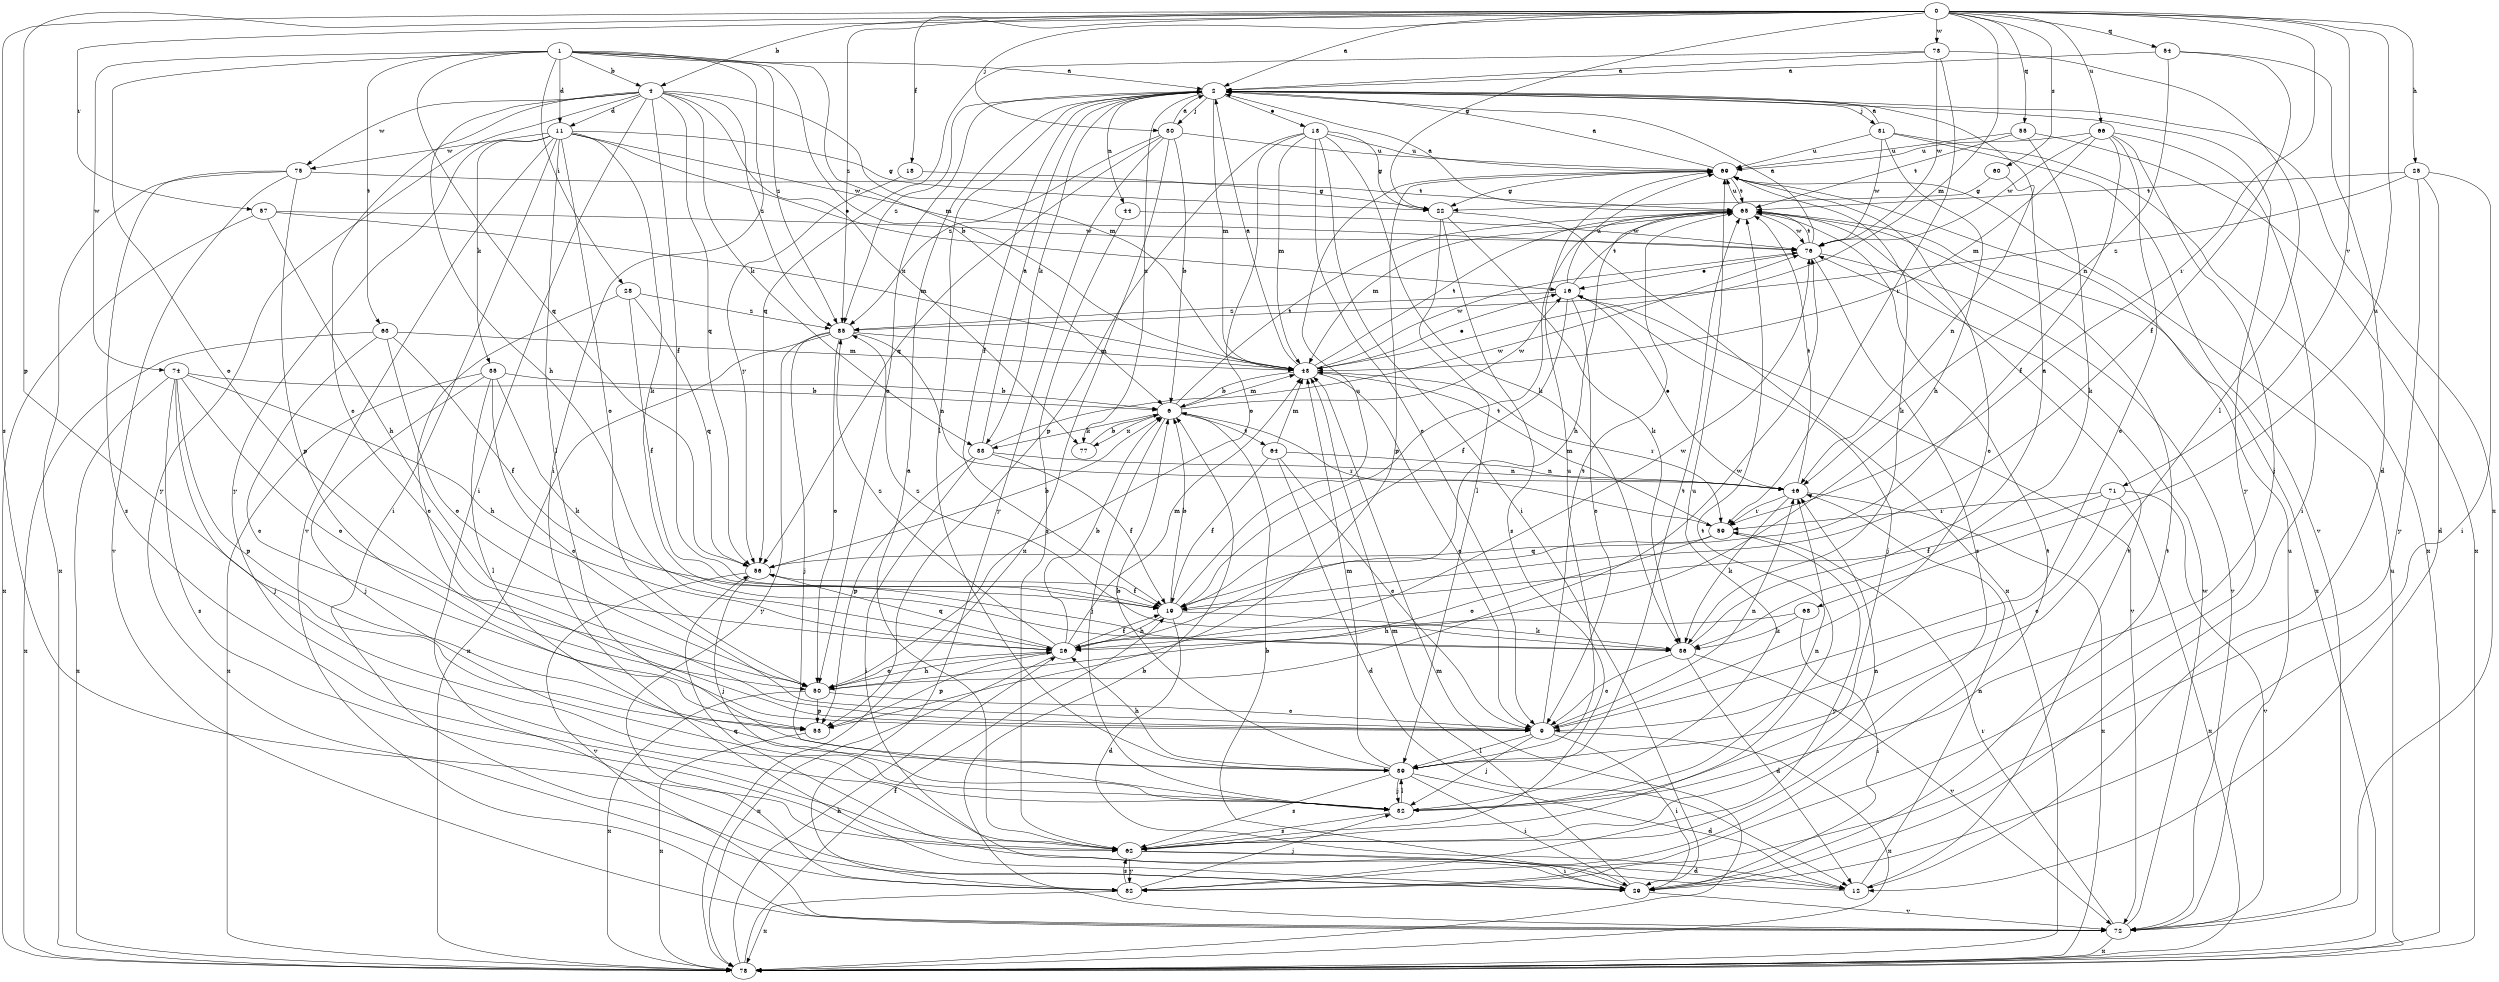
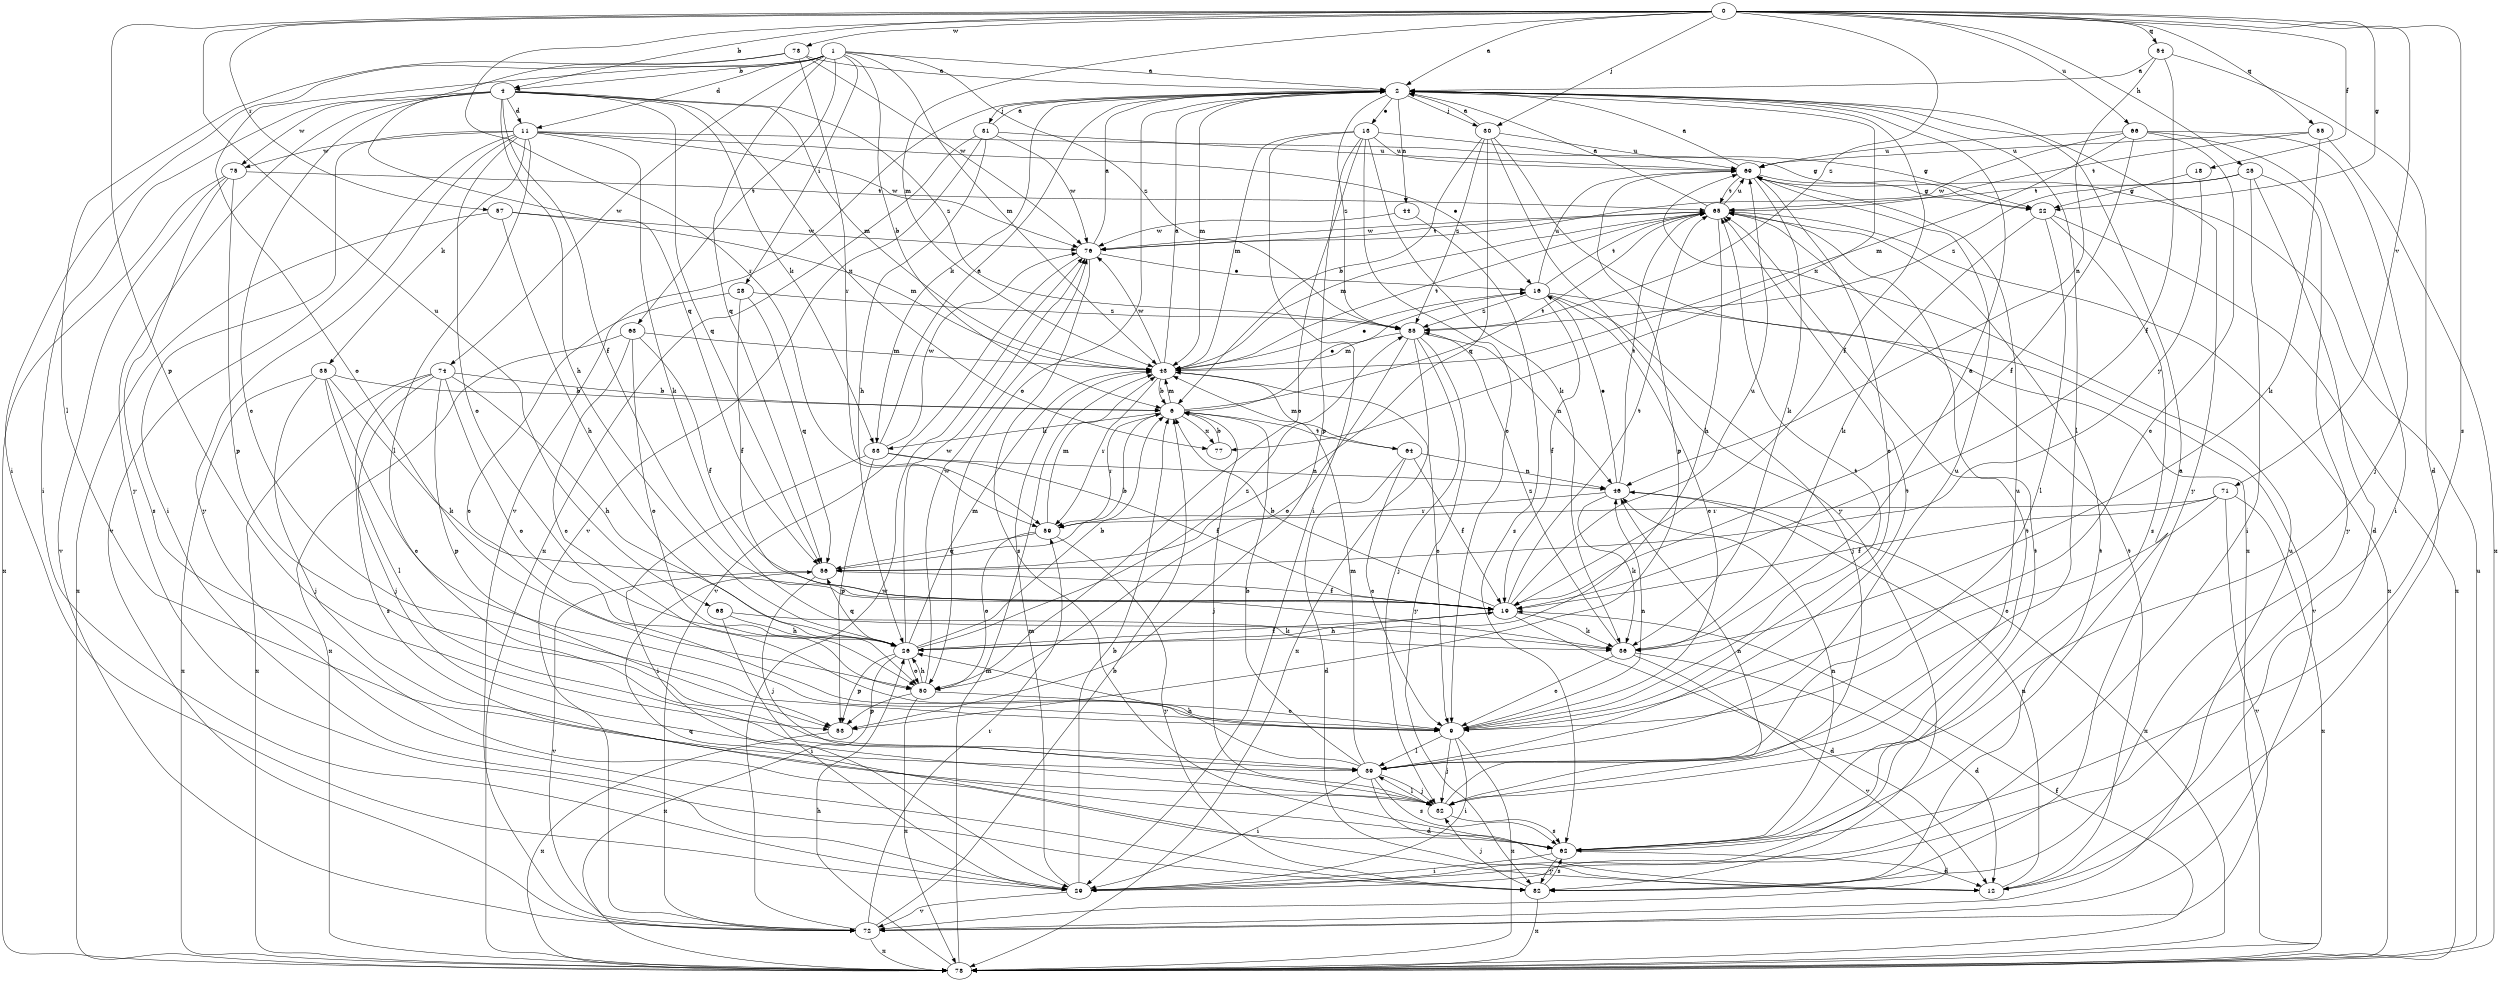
node "60": removed
edge "6" -> "16": label "w" -> "e"
edge "2" -> "72": label "x" -> "v"
edge "11" -> "62": now "11" -> "82"
